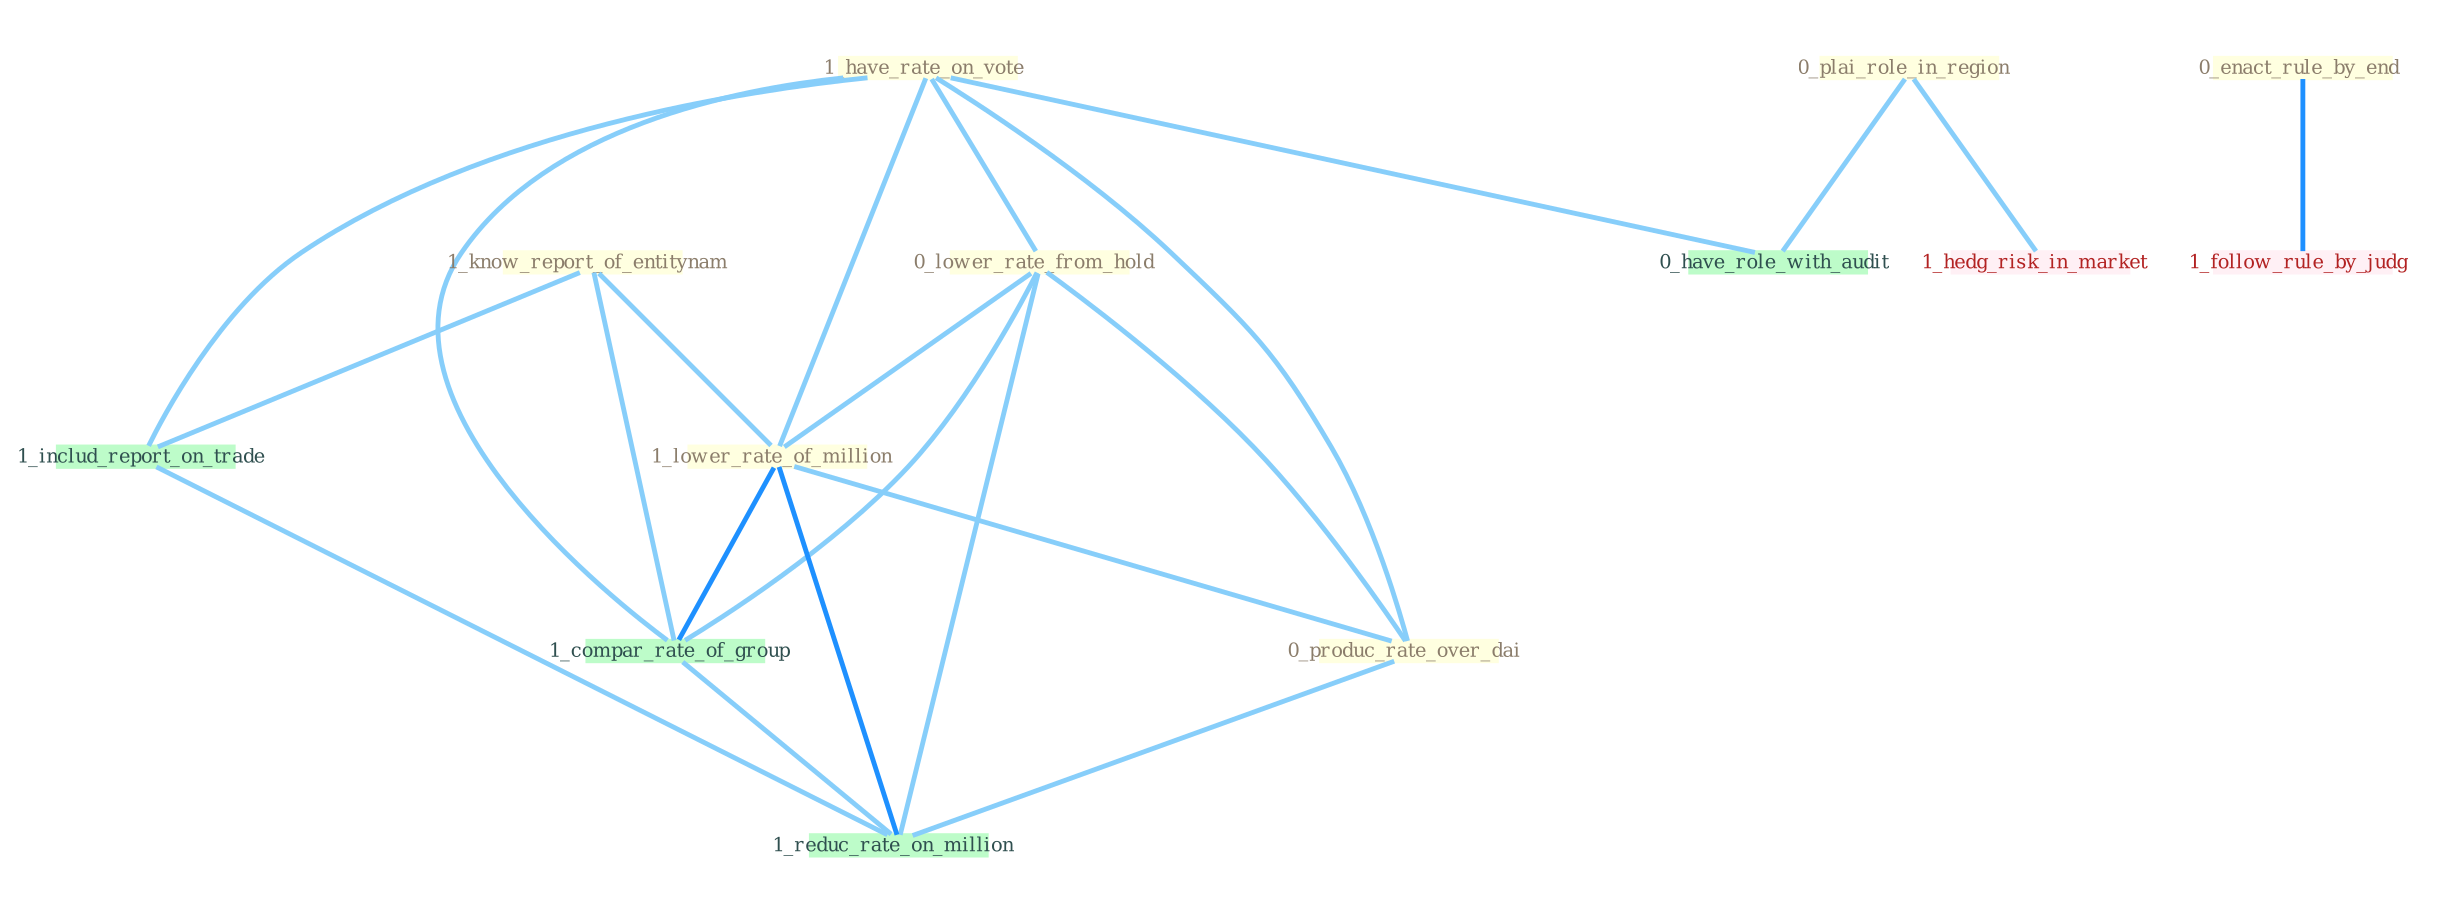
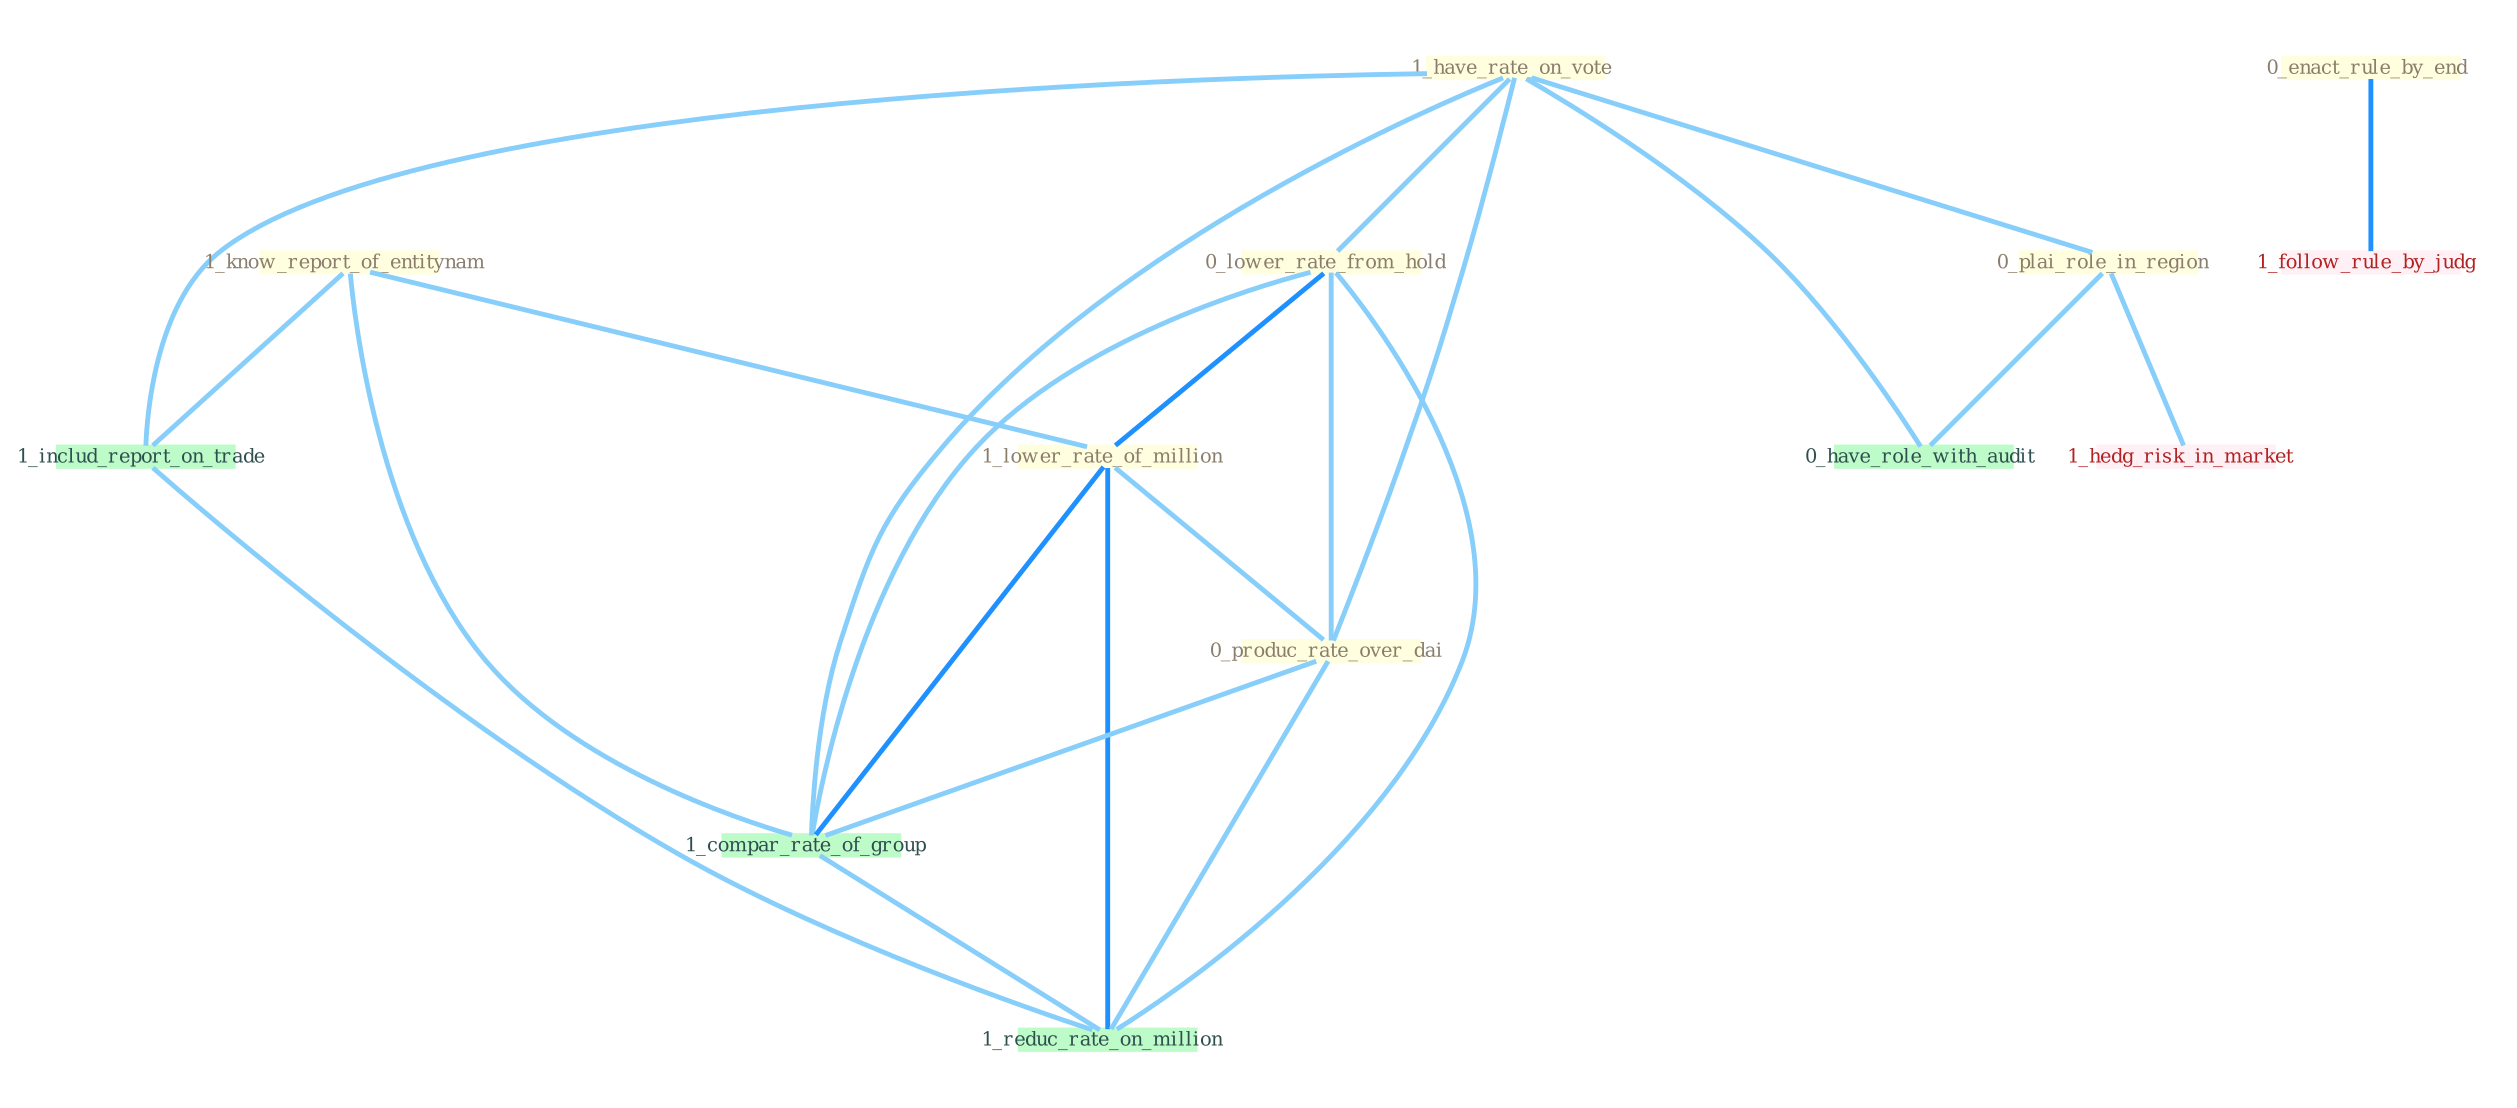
edge "1_have_rate_on_vote" -- "1_lower_rate_of_million": now "1_have_rate_on_vote" -- "0_plai_role_in_region"
edge "0_lower_rate_from_hold" -- "1_lower_rate_of_million": color #87cefa -> #1e90ff
edge "0_produc_rate_over_dai" -- "1_compar_rate_of_group": added
